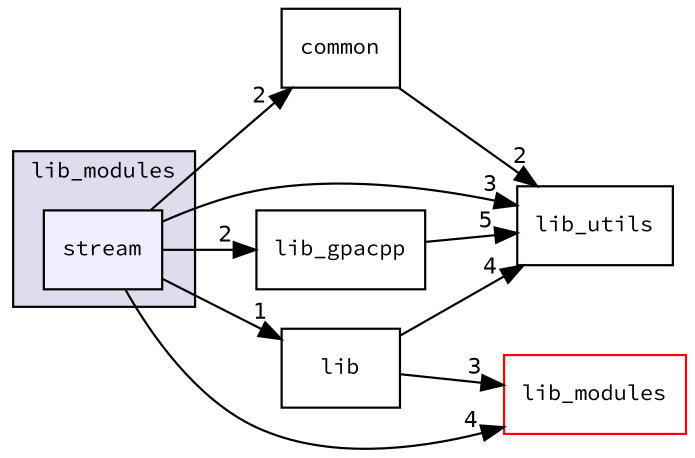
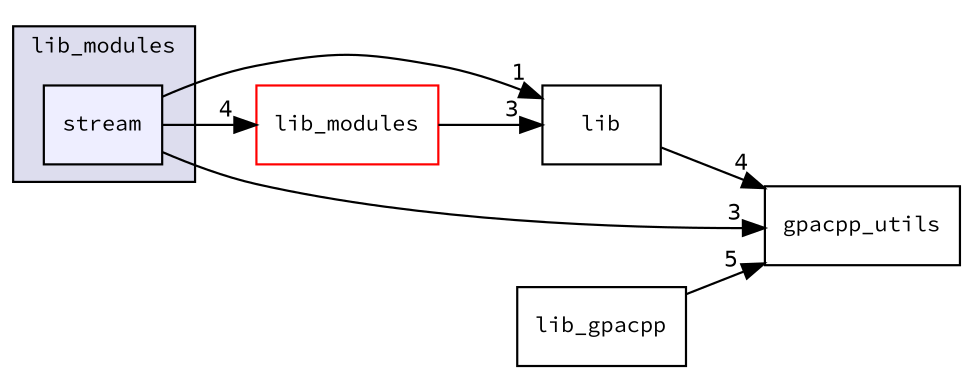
node "common": removed
node "lib_utils": label "lib_utils" -> "gpacpp_utils"
edge "stream" -> "lib_gpacpp": removed
edge "lib" -> "lib_modules": reversed
